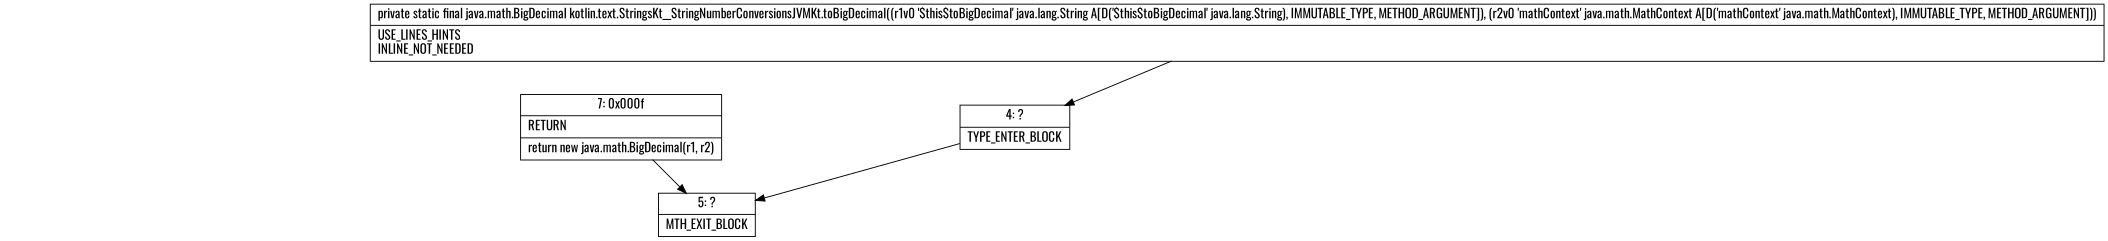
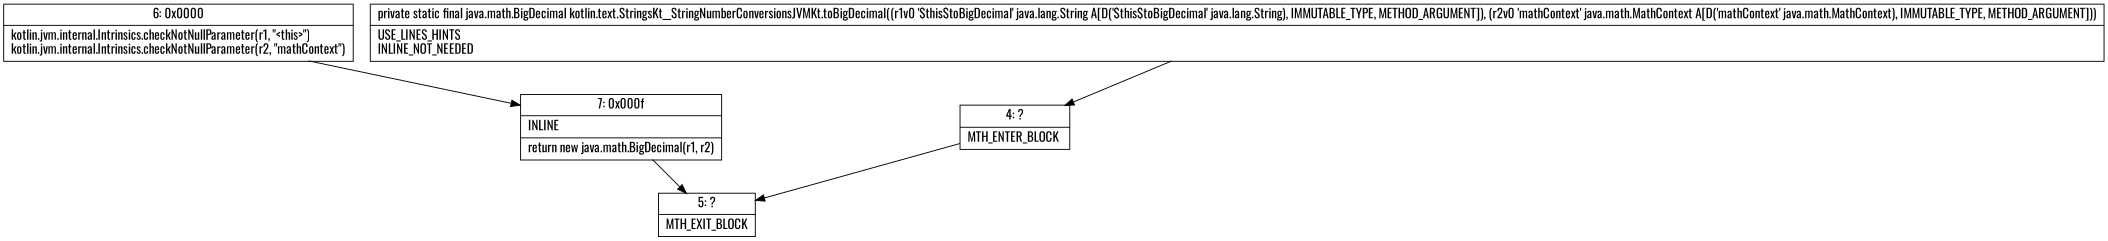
node "6: 0x0000": added
node "7: 0x000f": text "RETURN" -> "INLINE"
node "4: ?": text "TYPE_ENTER_BLOCK" -> "MTH_ENTER_BLOCK"
